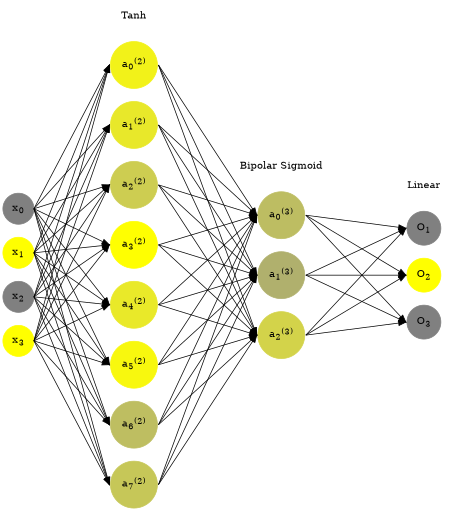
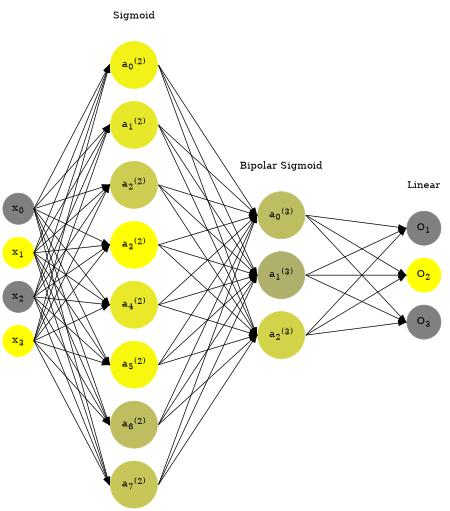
node "Tanh": label "Tanh" -> "Sigmoid"
